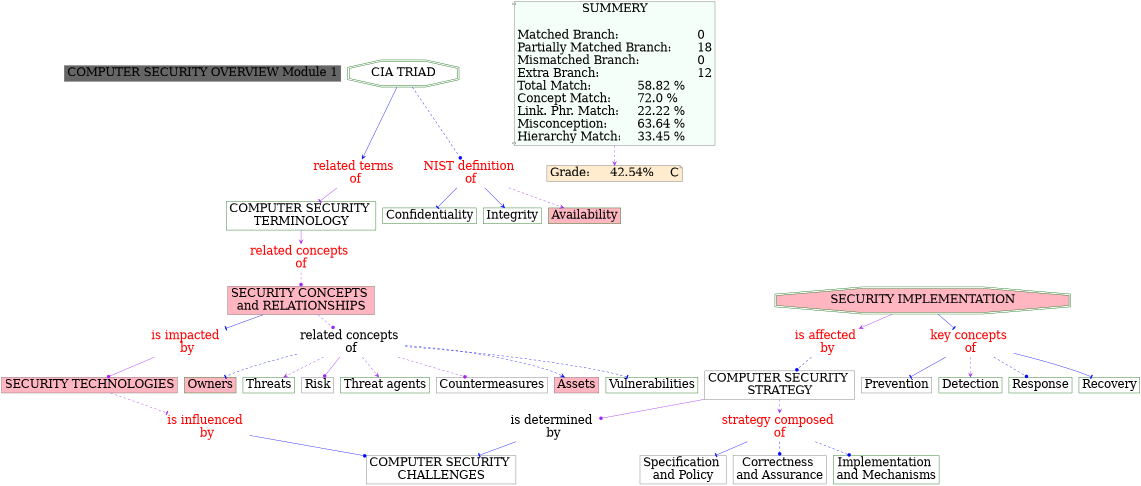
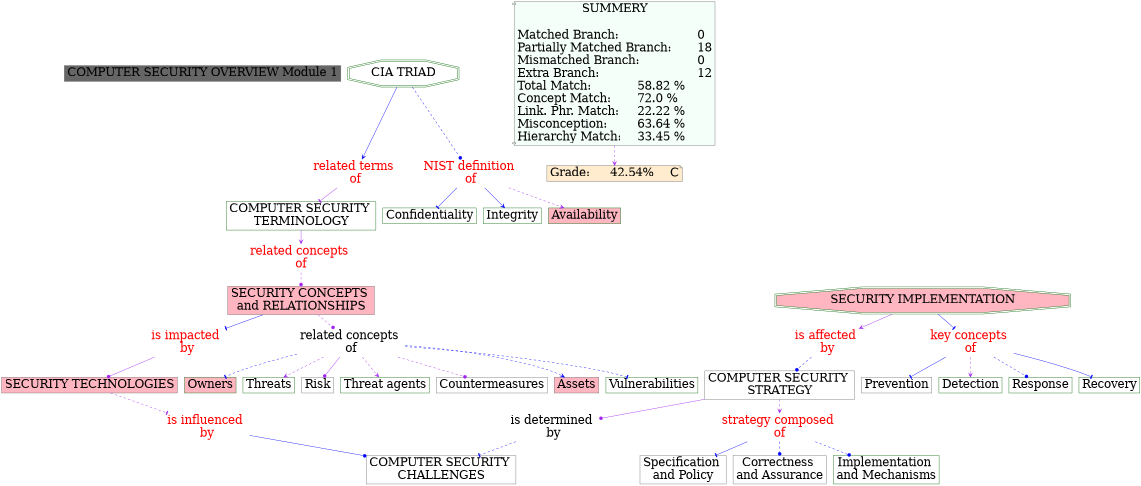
edge "is determined by" -> "COMPUTER SECURITY CHALLENGES": style solid -> dashed
